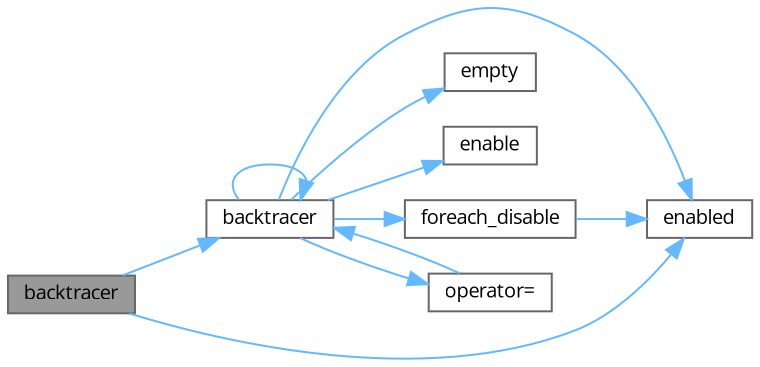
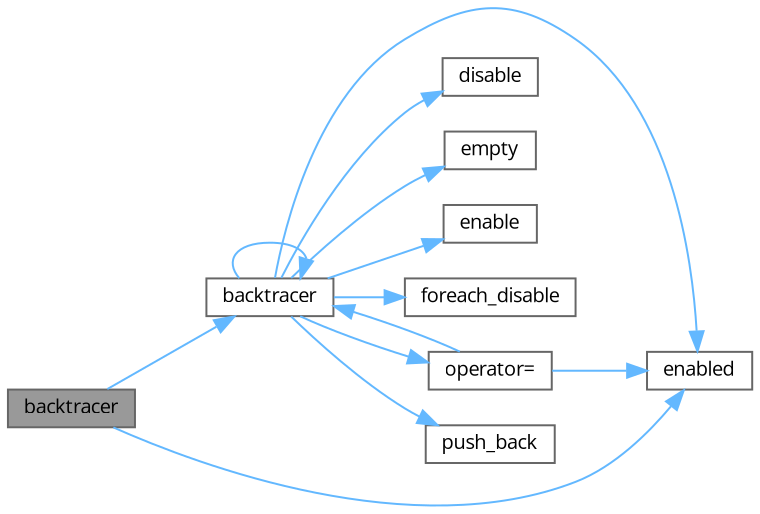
node "disable": added
edge "foreach_disable" -> "enabled": now "operator=" -> "enabled"
node "push_back": added
